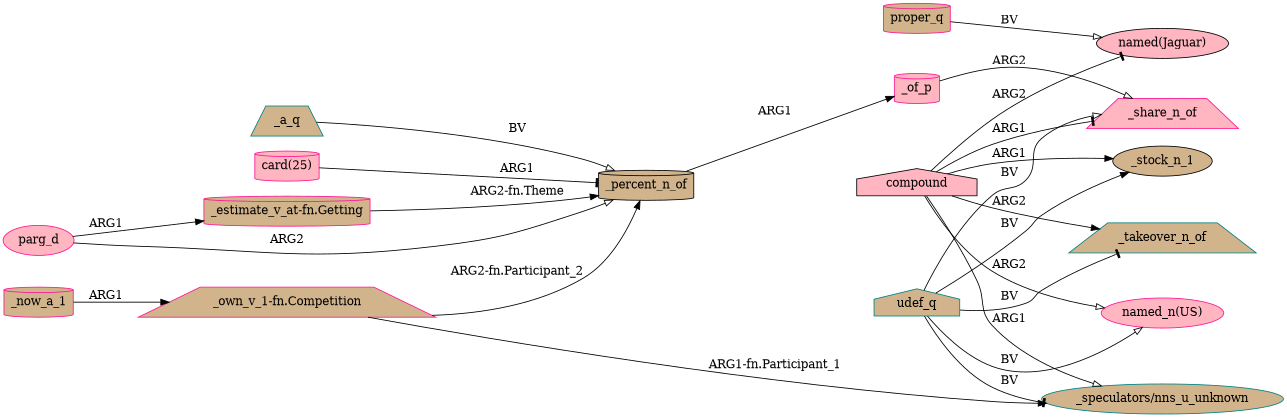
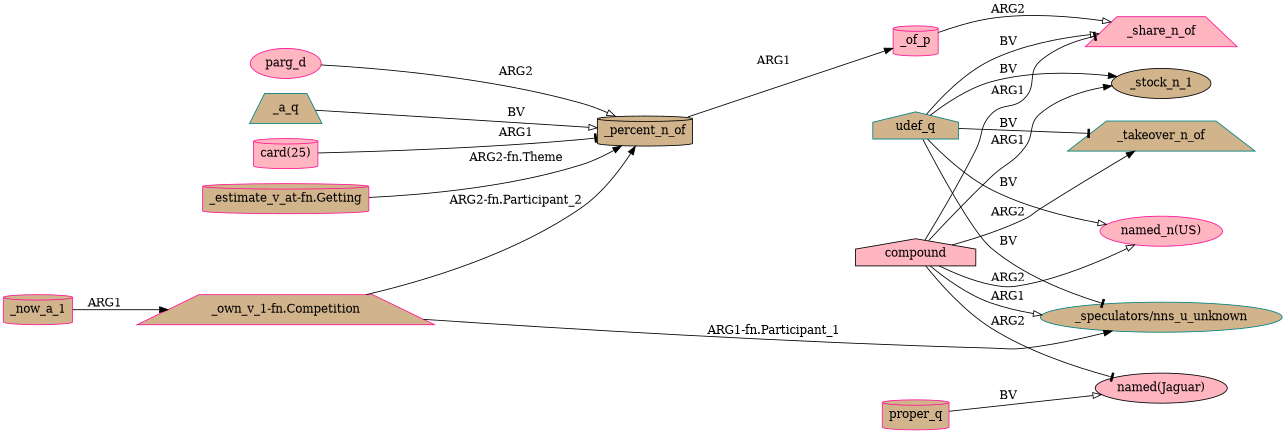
edge "parg_d" -> "_estimate_v_at-fn.Getting": removed, label "ARG1"
